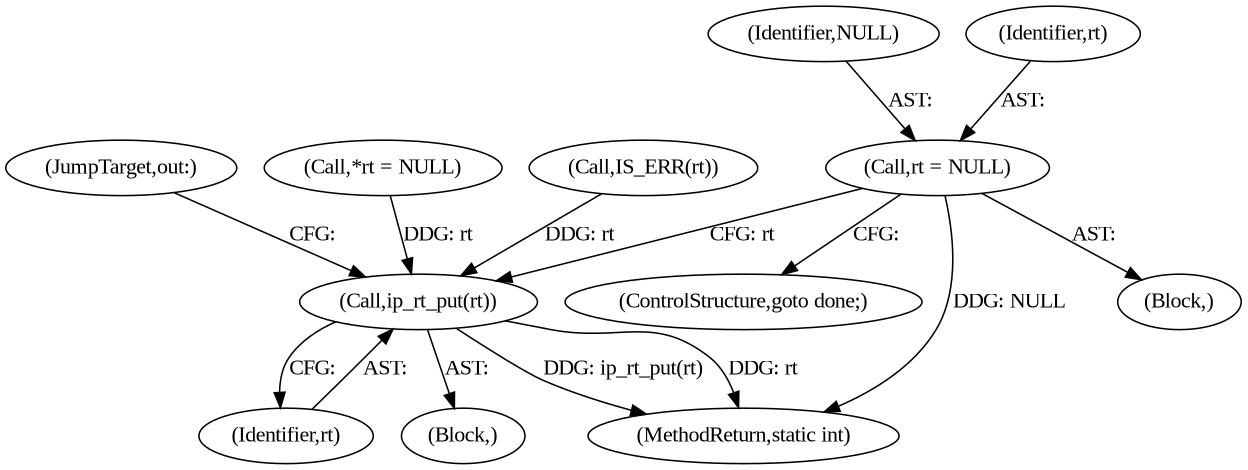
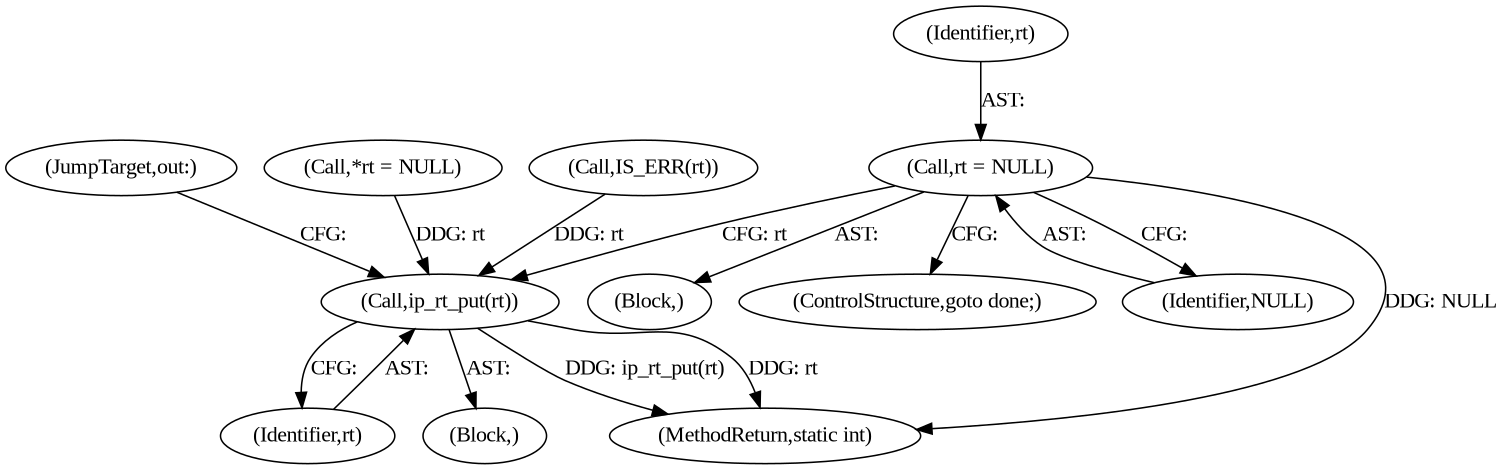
edge "(Call,rt = NULL)" -> "(Identifier,NULL)": added, label "CFG:"
